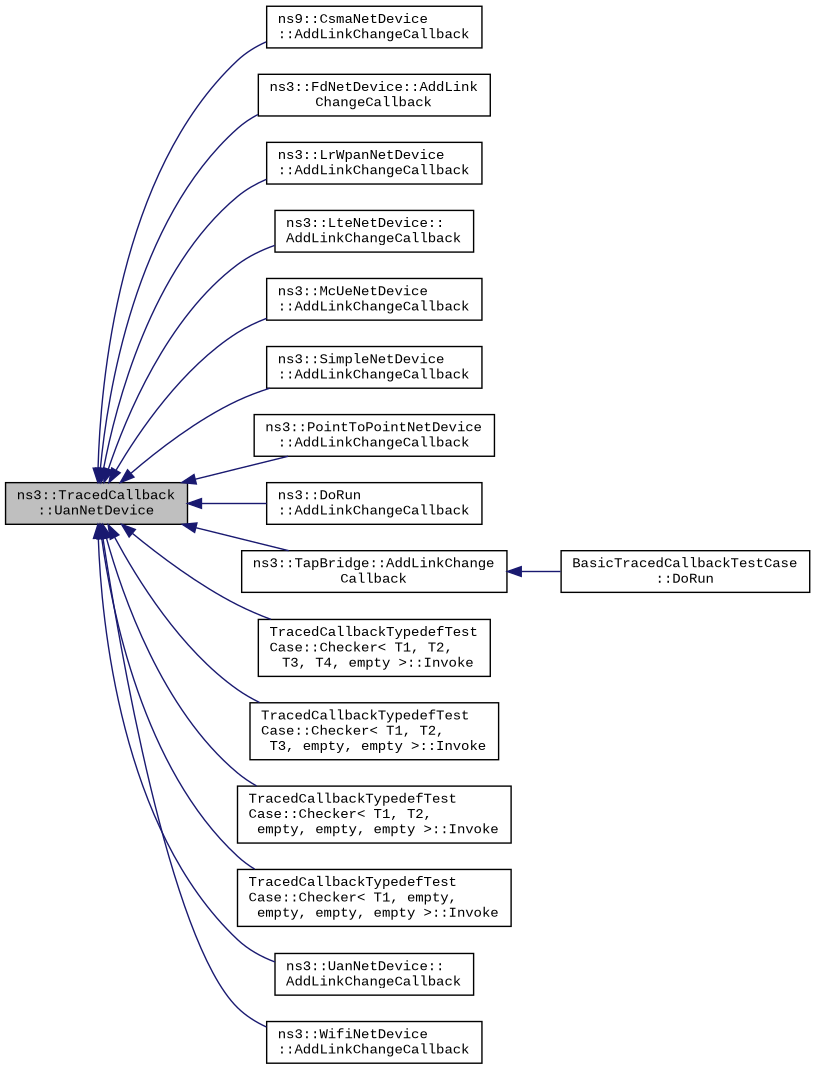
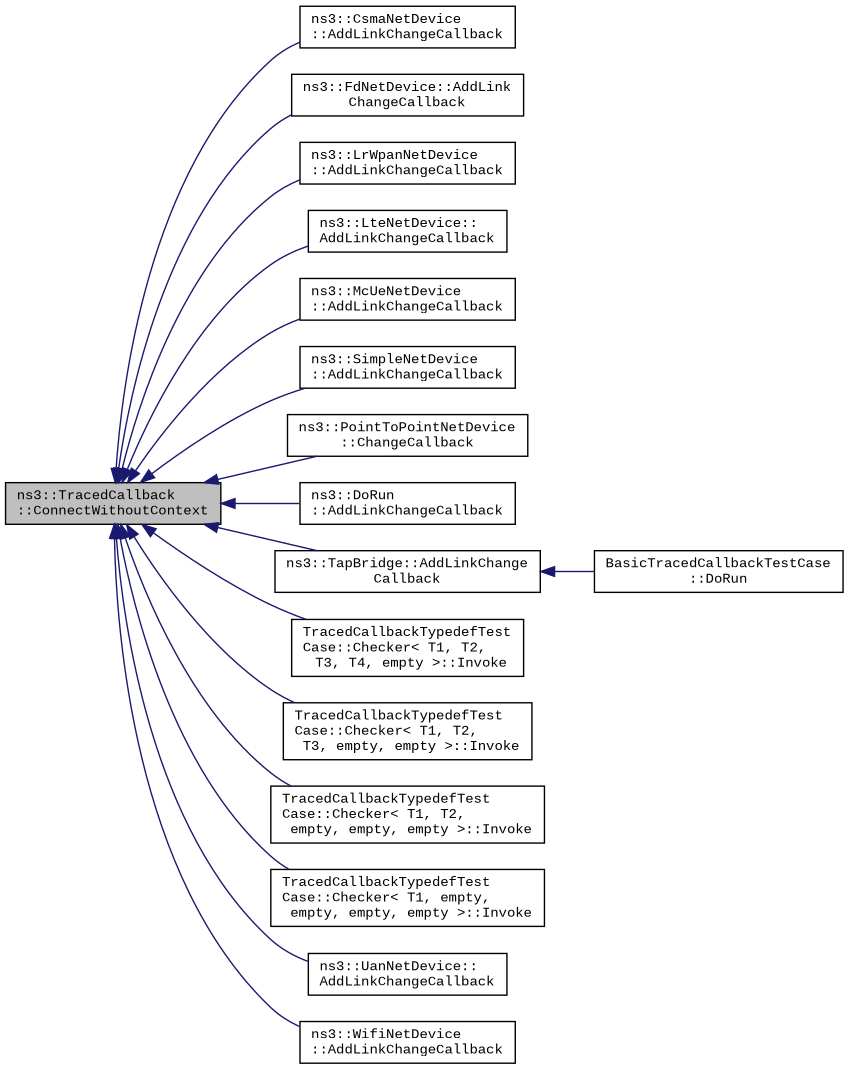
node "ns9::CsmaNetDevice ::AddLinkChangeCallback": label "ns9::CsmaNetDevice ::AddLinkChangeCallback" -> "ns3::CsmaNetDevice ::AddLinkChangeCallback"
node "ns3::PointToPointNetDevice ::AddLinkChangeCallback": label "ns3::PointToPointNetDevice ::AddLinkChangeCallback" -> "ns3::PointToPointNetDevice ::ChangeCallback"
node "ns3::TracedCallback ::UanNetDevice": label "ns3::TracedCallback ::UanNetDevice" -> "ns3::TracedCallback ::ConnectWithoutContext"
